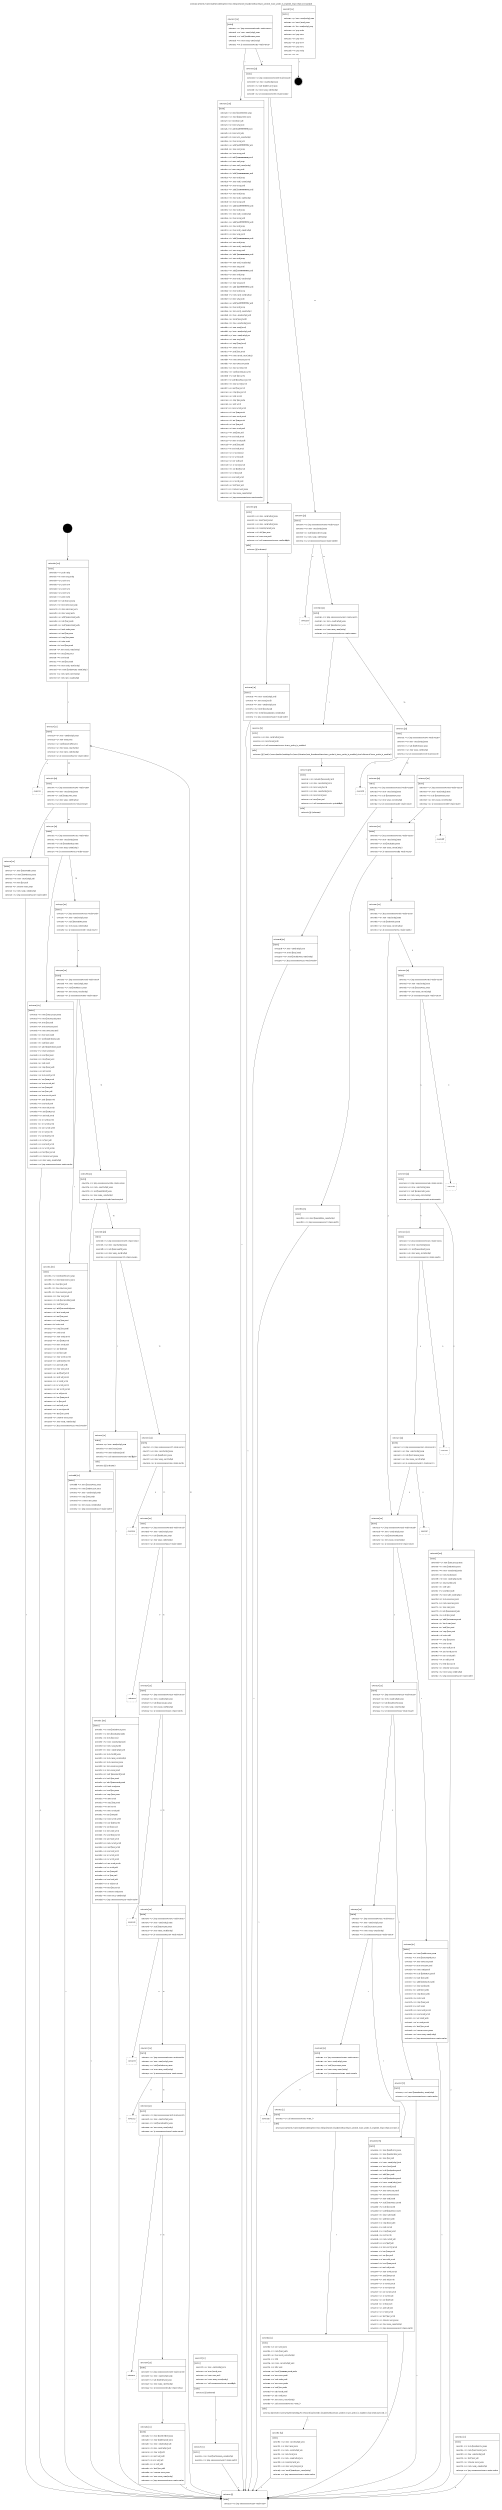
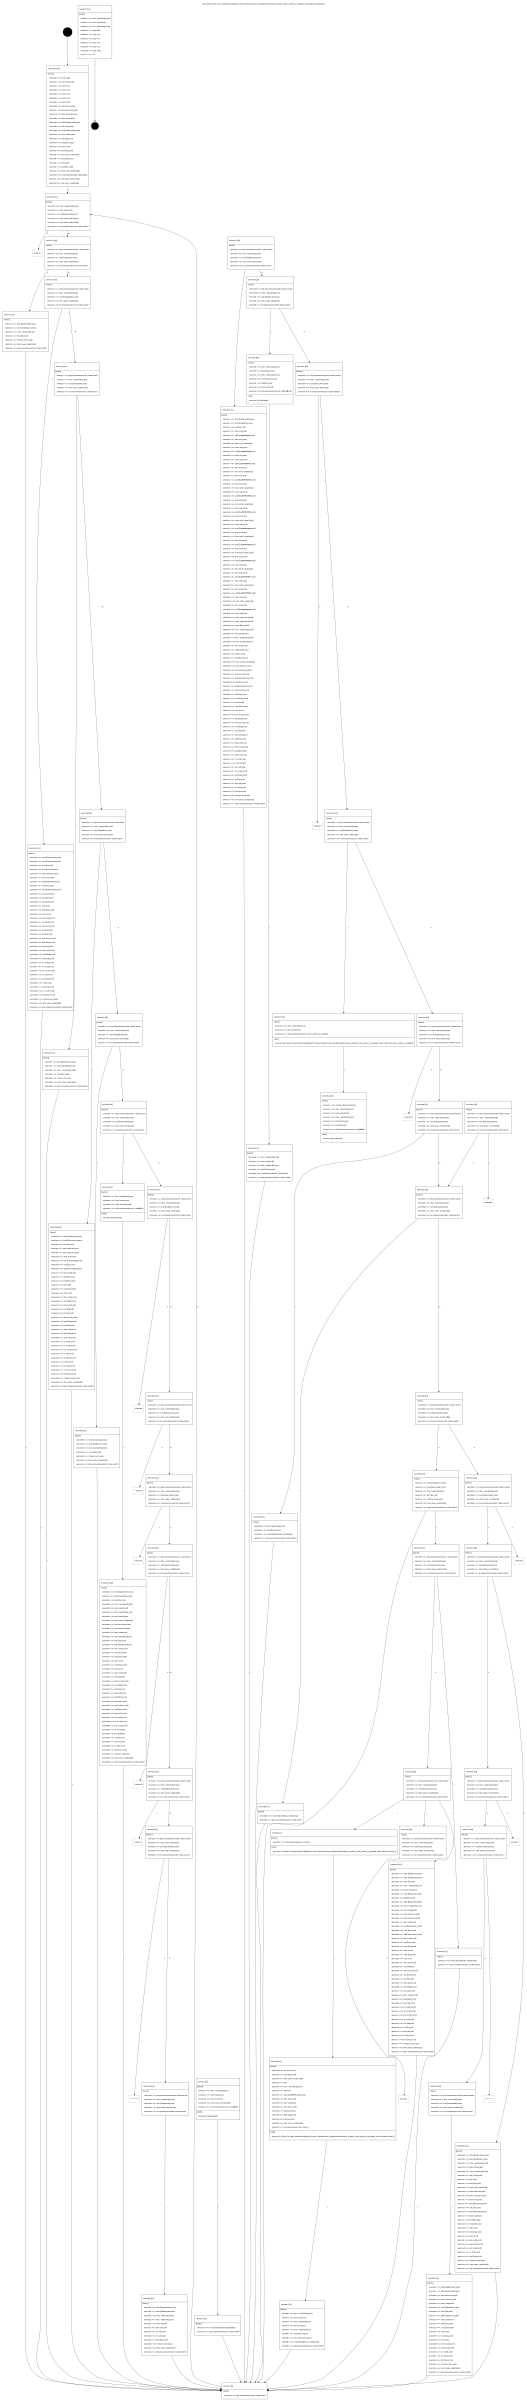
node "0x401dc1 [30]": added
edge "0x4019ac [28]" -> "0x401a38 [28]": now "0x4019ac [28]" -> "0x401f65 [30]"
edge "0x401a38 [28]" -> "0x401a54 [28]": now "0x401f65 [30]" -> "0x401a54 [28]"
edge "0x401a8c [28]" -> "0x401f83 [5]": now "0x401a70 [28]" -> "0x401f83 [5]"
